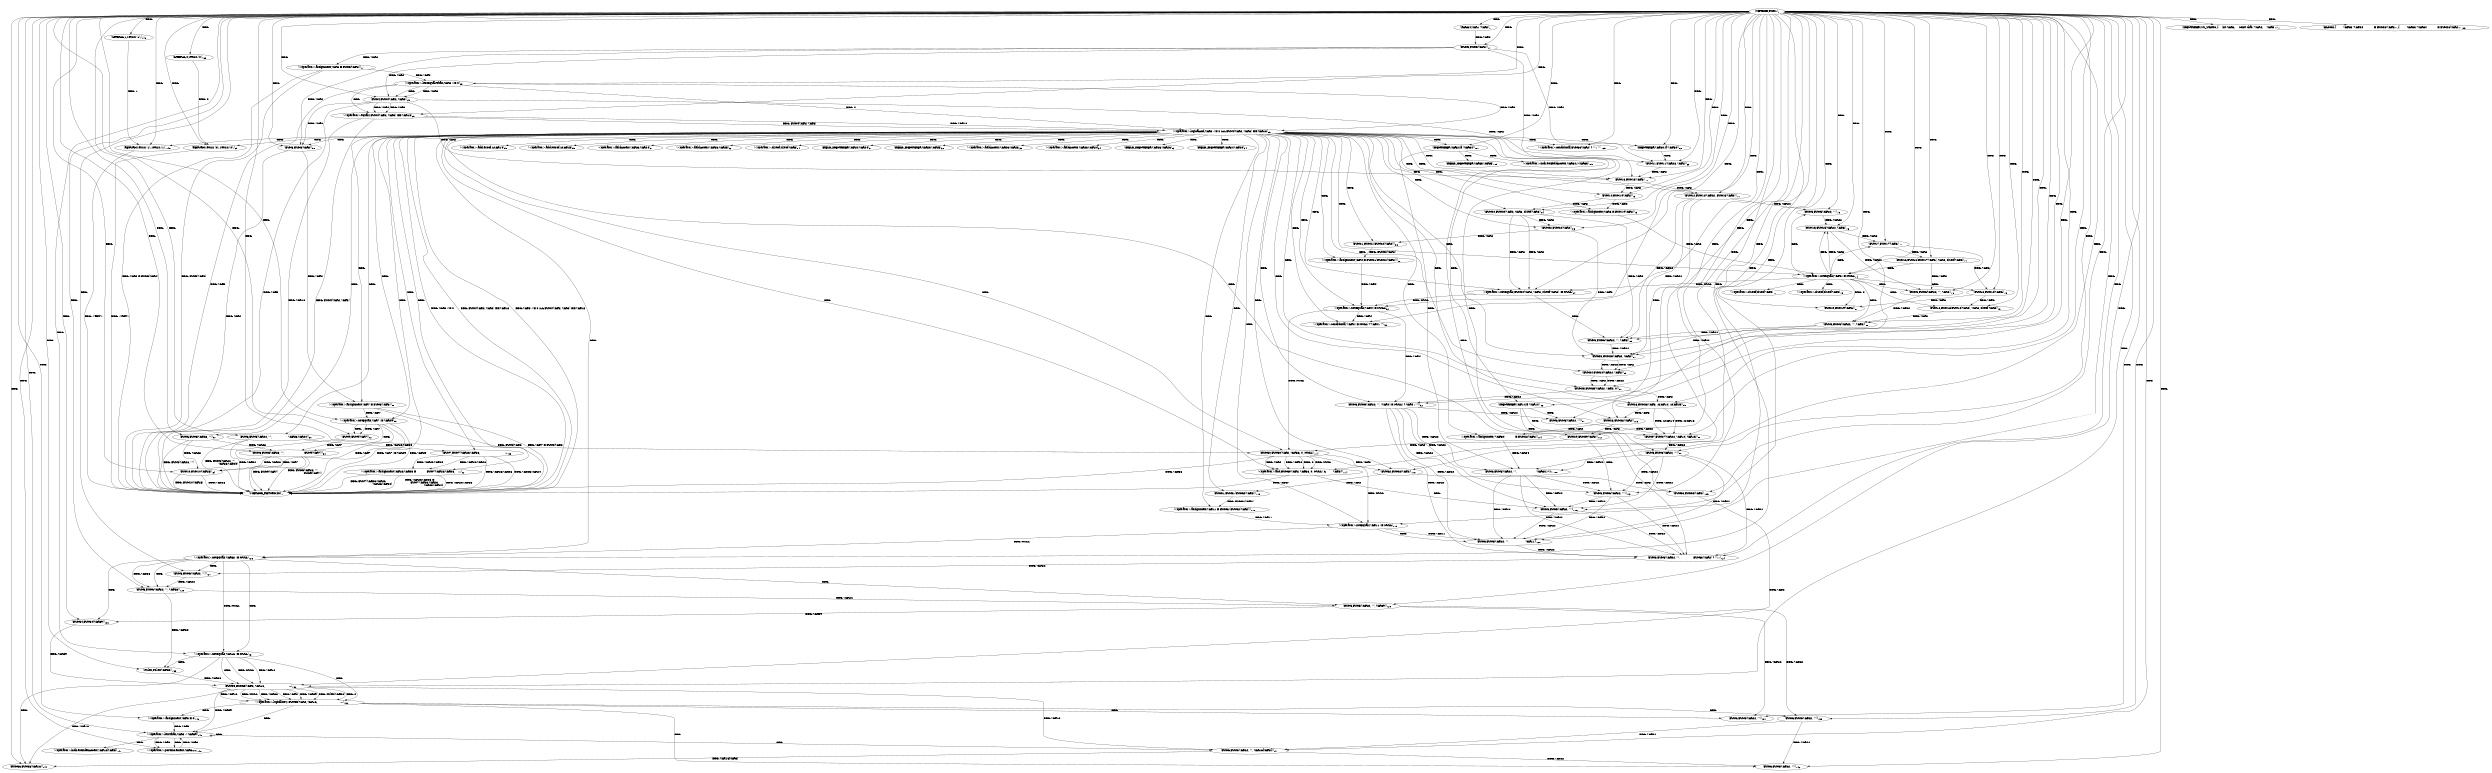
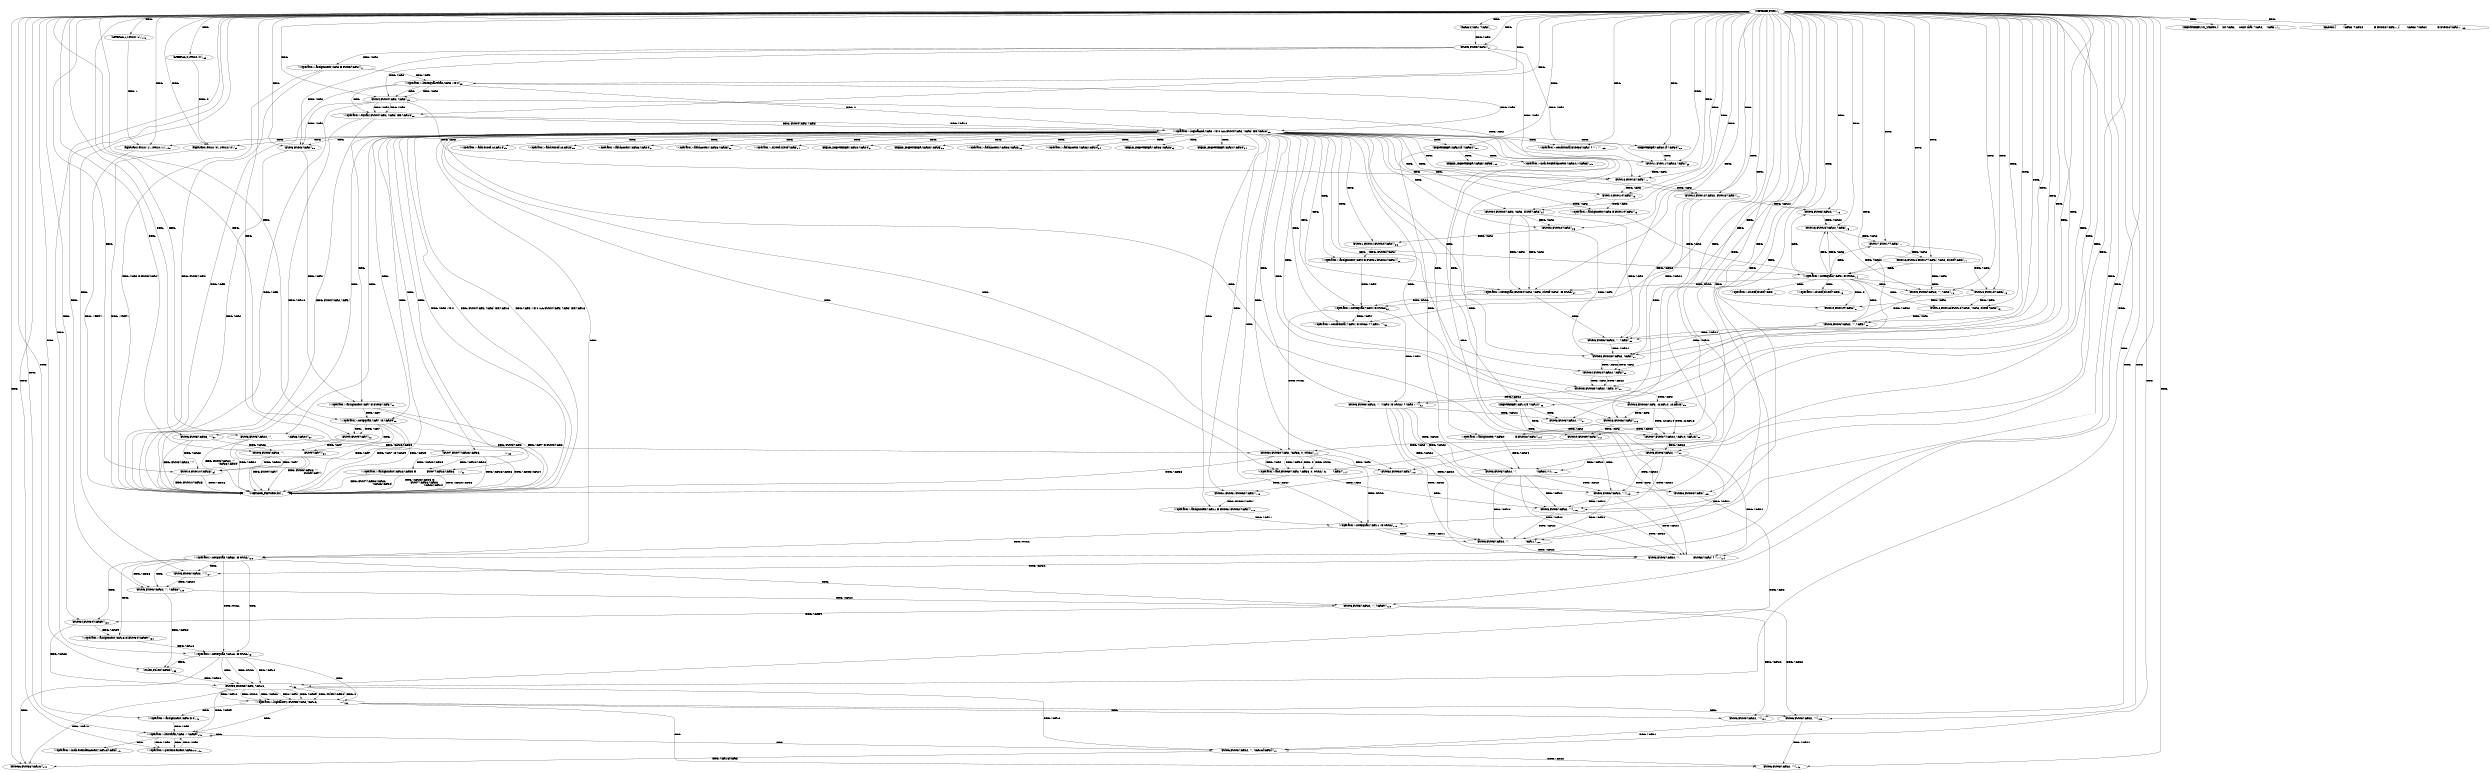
node "(<operator>.assignment,VAR16 = FUN34(VAR39))": added
edge "(FUN34,FUN34(VAR39))" -> "(FUN35,FUN35(VAR2, VAR16,                             ...)": label "DDG: VAR39" -> "DDG: VAR28"
edge "(<operator>.notEquals,VAR16 != NULL)" -> "(strlen,strlen(VAR38))": label "CDG: " -> "DDG: "
